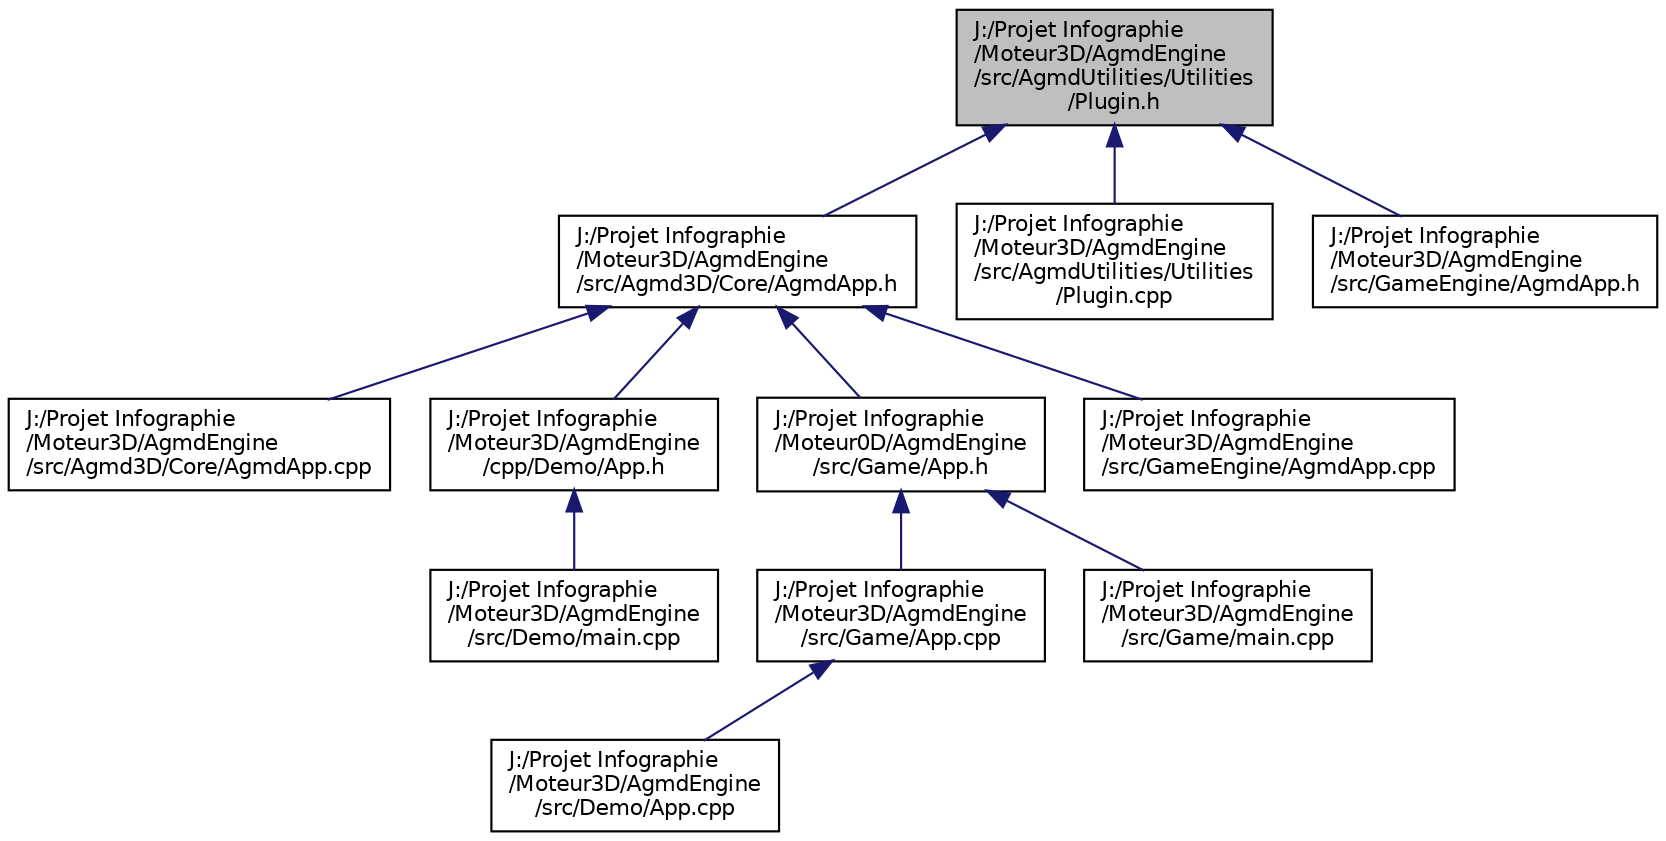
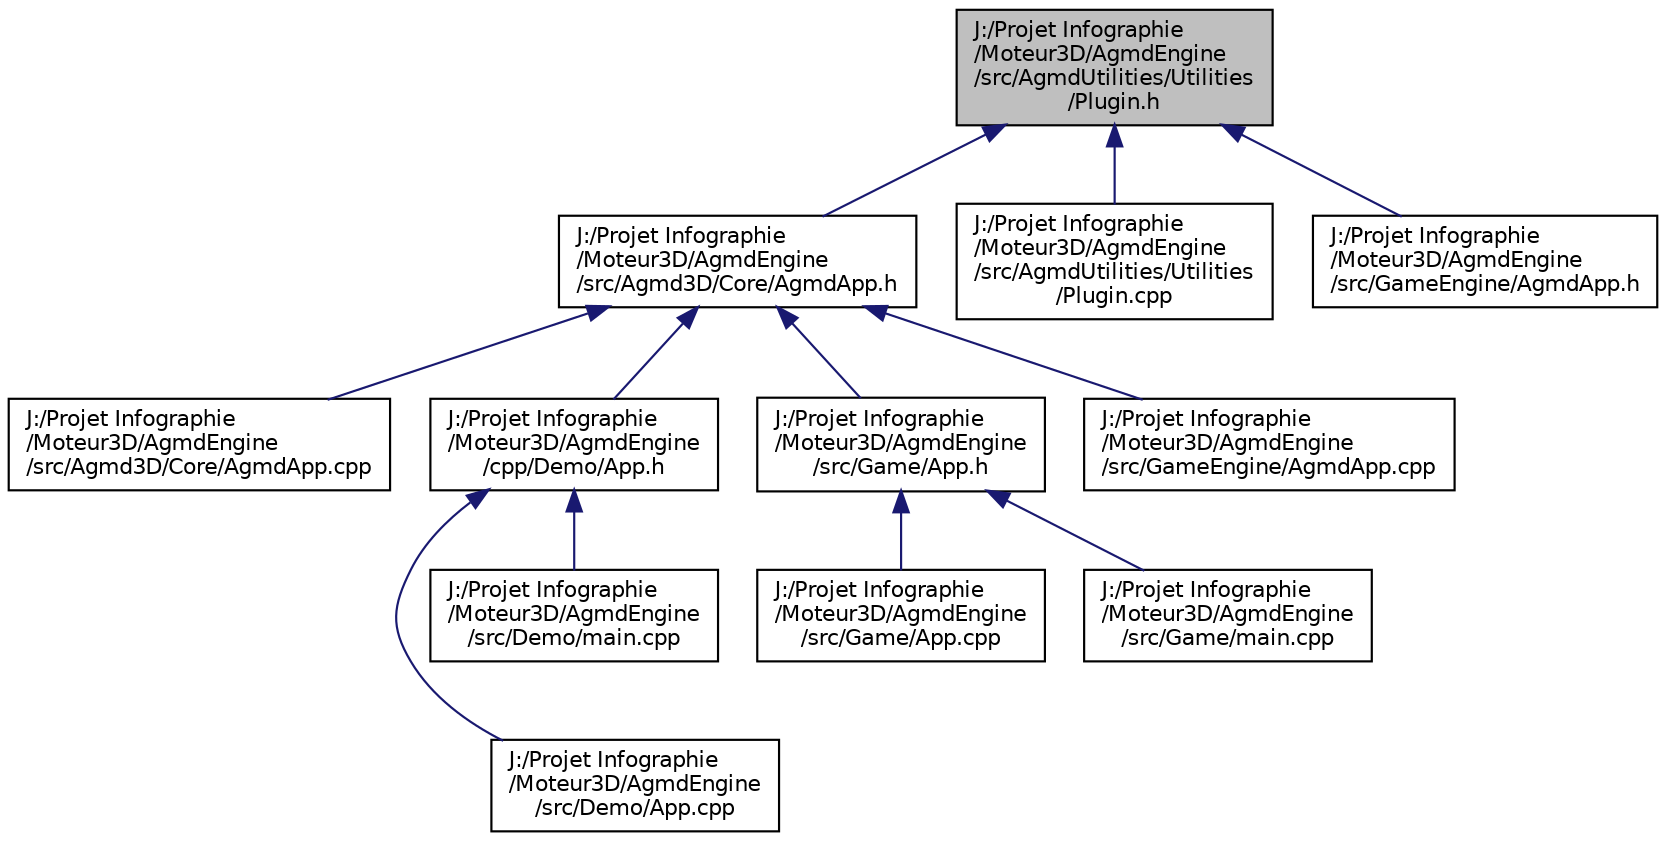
node "J:/Projet Infographie /Moteur0D/AgmdEngine /src/Game/App.h": label "J:/Projet Infographie /Moteur0D/AgmdEngine /src/Game/App.h" -> "J:/Projet Infographie /Moteur3D/AgmdEngine /src/Game/App.h"
edge "J:/Projet Infographie /Moteur3D/AgmdEngine /src/Demo/App.cpp" -> "J:/Projet Infographie /Moteur3D/AgmdEngine /src/Game/App.cpp": now "J:/Projet Infographie /Moteur3D/AgmdEngine /src/Demo/App.cpp" -> "J:/Projet Infographie /Moteur3D/AgmdEngine /cpp/Demo/App.h"
